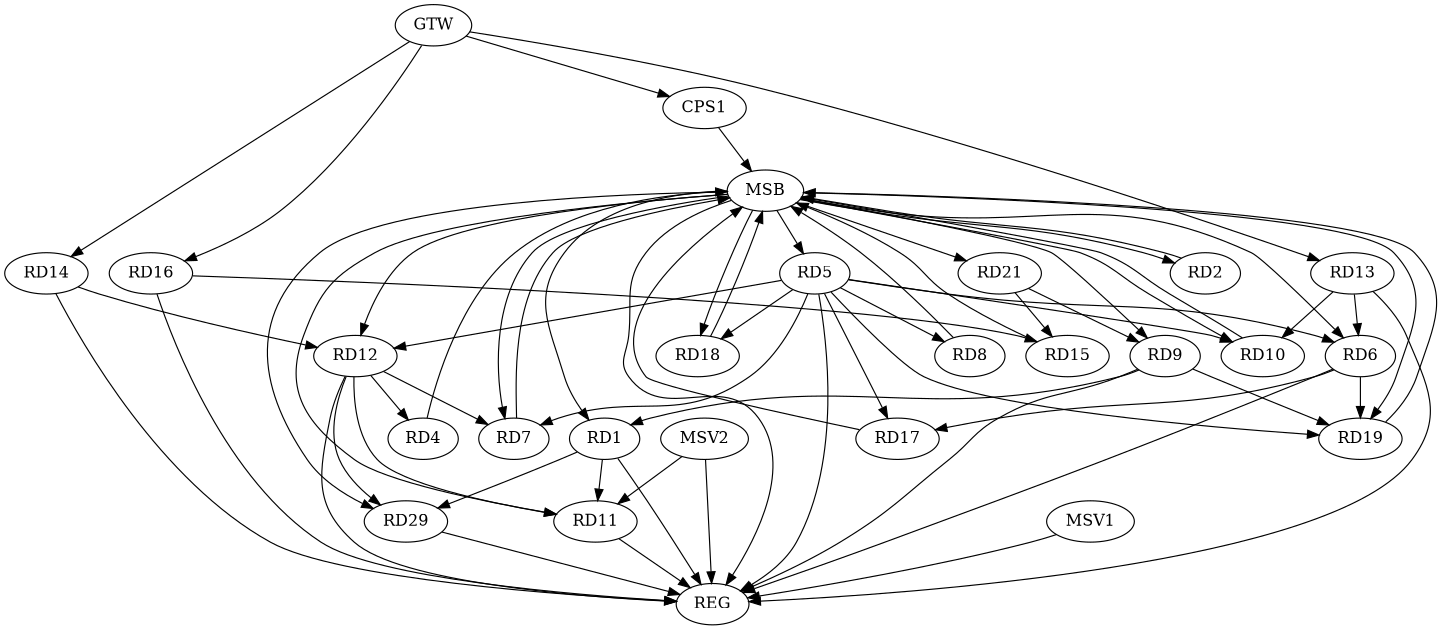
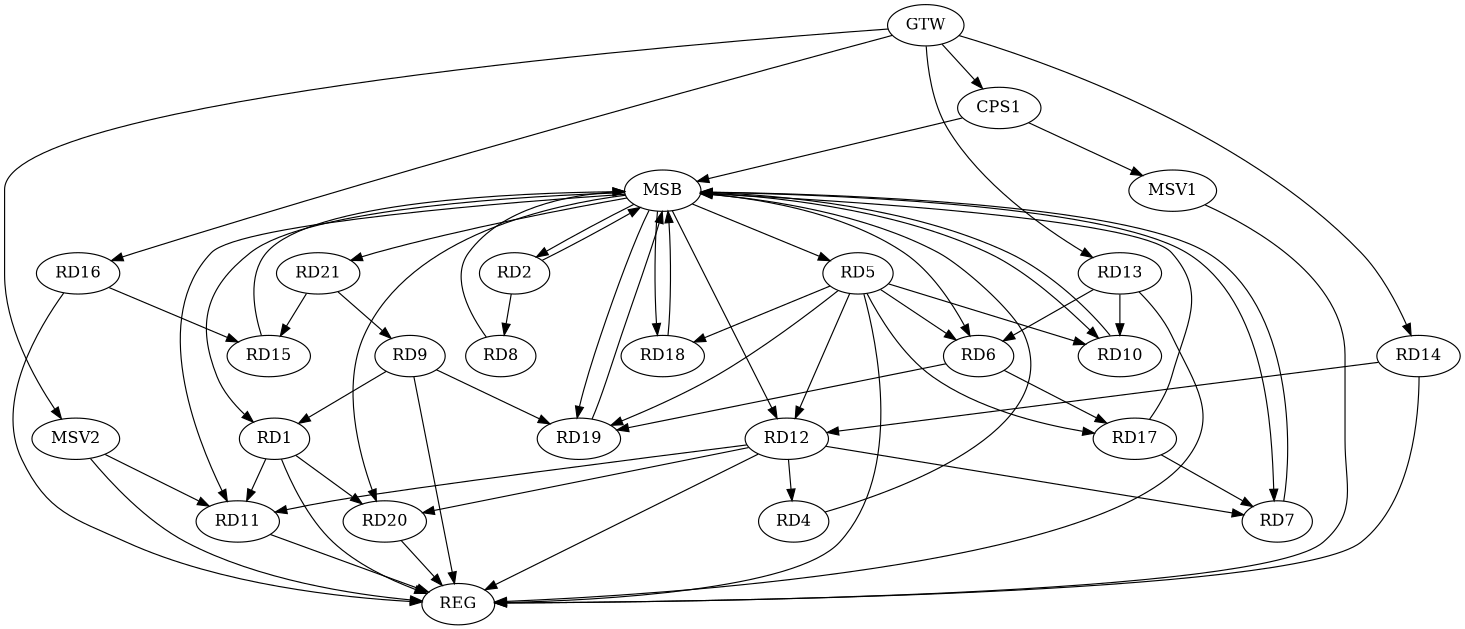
edge "GTW" -> "MSV2": added
edge "CPS1" -> "MSV1": added
edge "MSB" -> "RD9": removed
edge "RD5" -> "RD8": now "RD2" -> "RD8"
edge "RD5" -> "RD7": now "RD17" -> "RD7"
edge "MSB" -> "REG": removed
edge "RD6" -> "REG": removed
node "RD29": label "RD29" -> "RD20"
